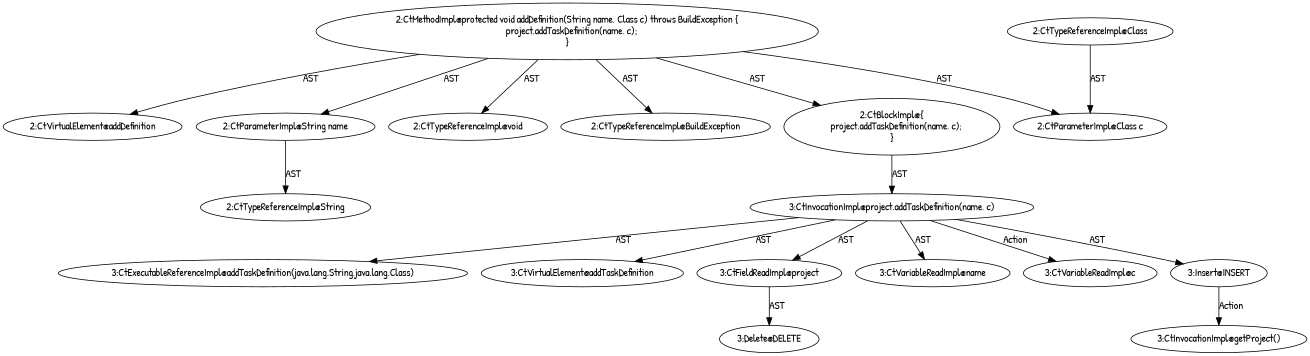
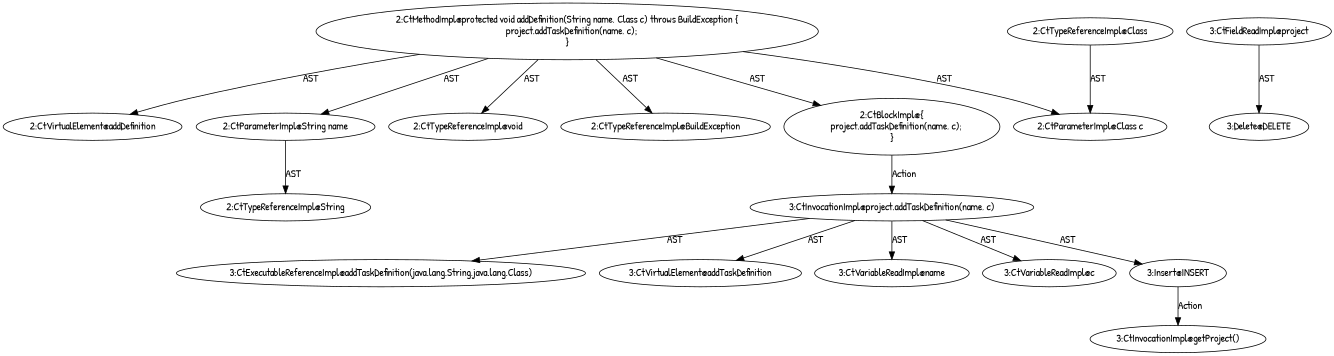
edge "2:CtBlockImpl@{ project.addTaskDefinition(name, c); }" -> "3:CtInvocationImpl@project.addTaskDefinition(name, c)": label "AST" -> "Action"
edge "3:CtInvocationImpl@project.addTaskDefinition(name, c)" -> "3:CtFieldReadImpl@project": removed, label "AST"
edge "3:CtInvocationImpl@project.addTaskDefinition(name, c)" -> "3:CtVariableReadImpl@c": label "Action" -> "AST"
